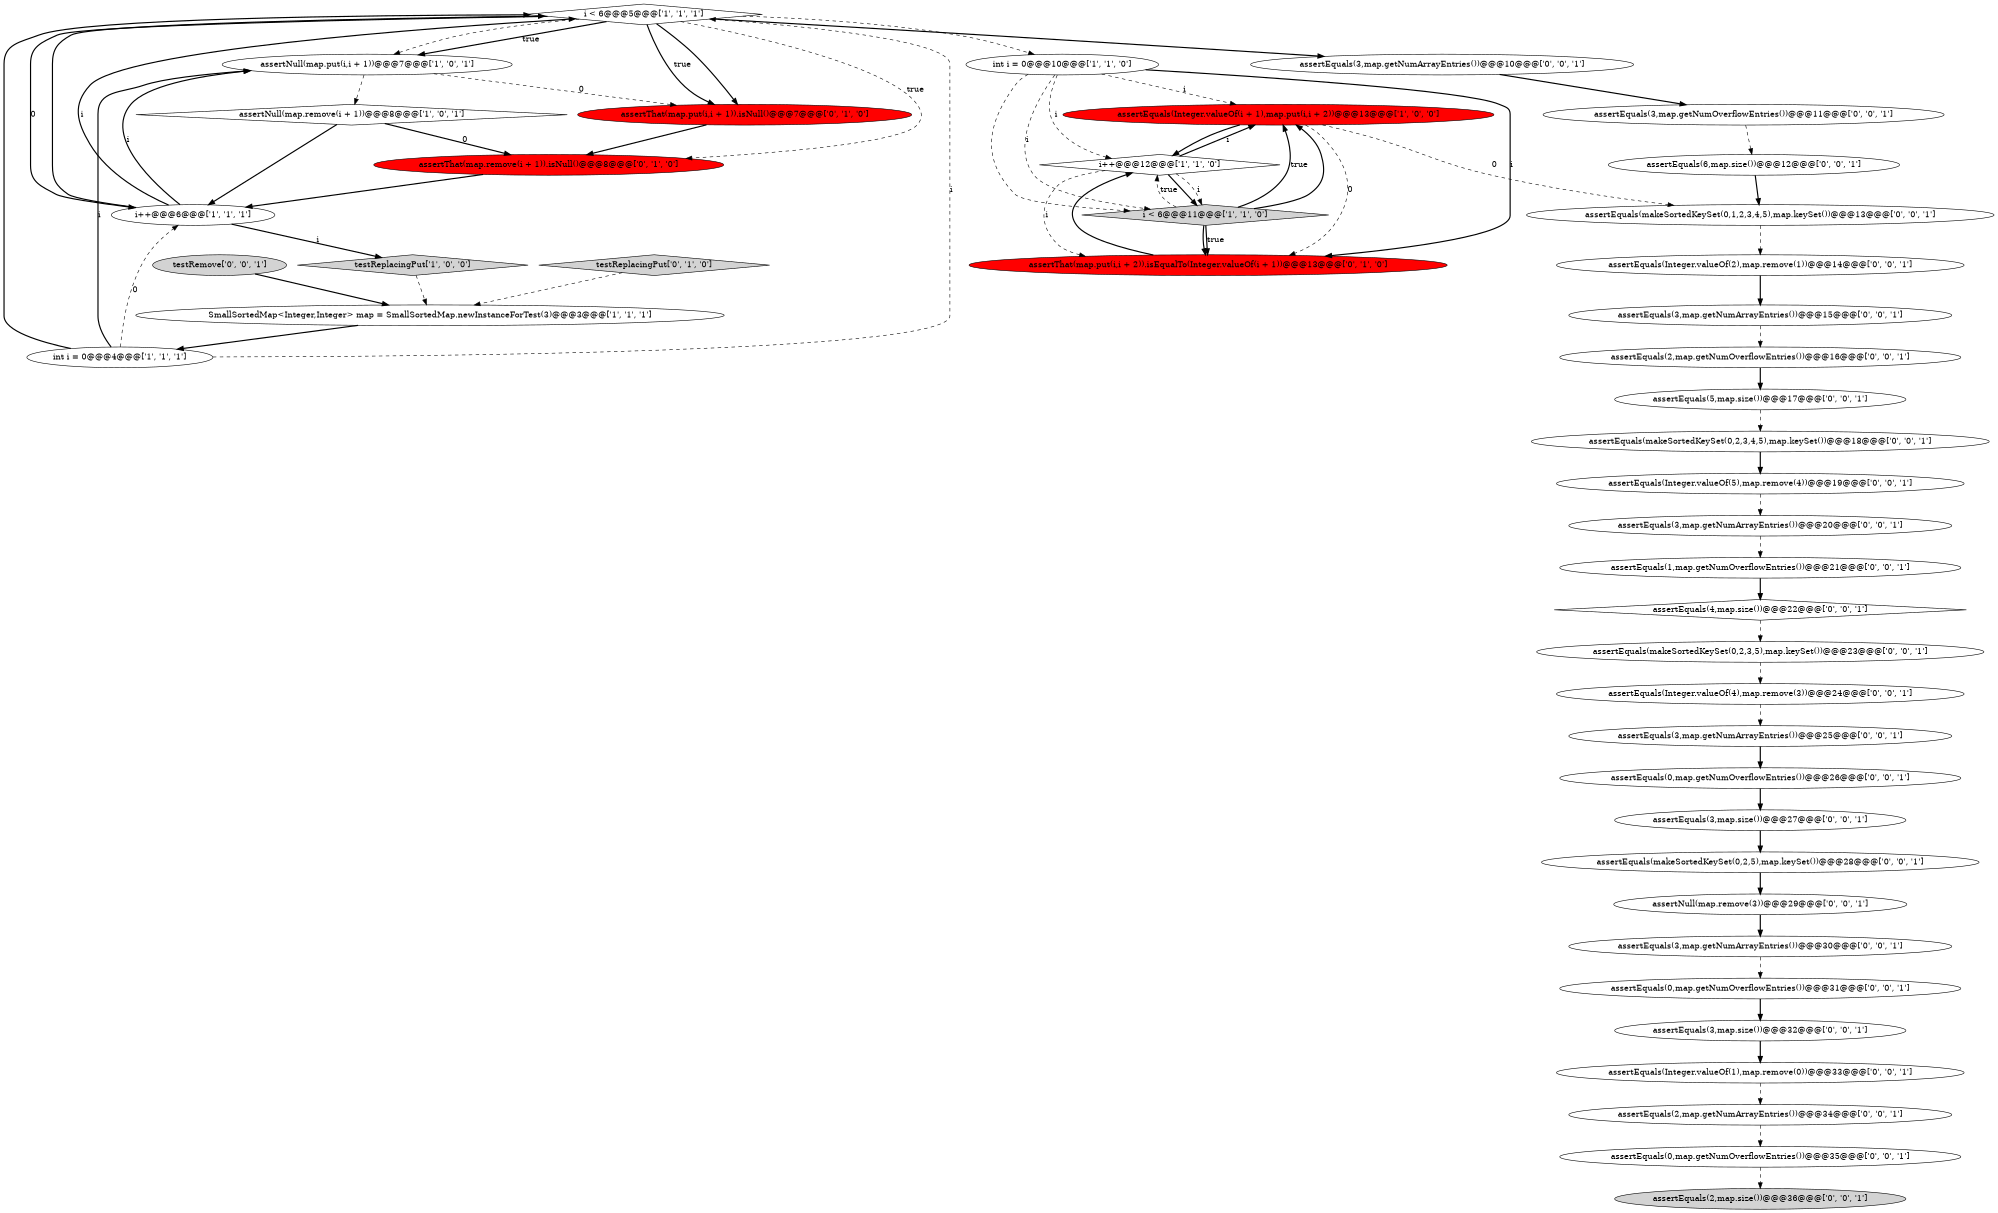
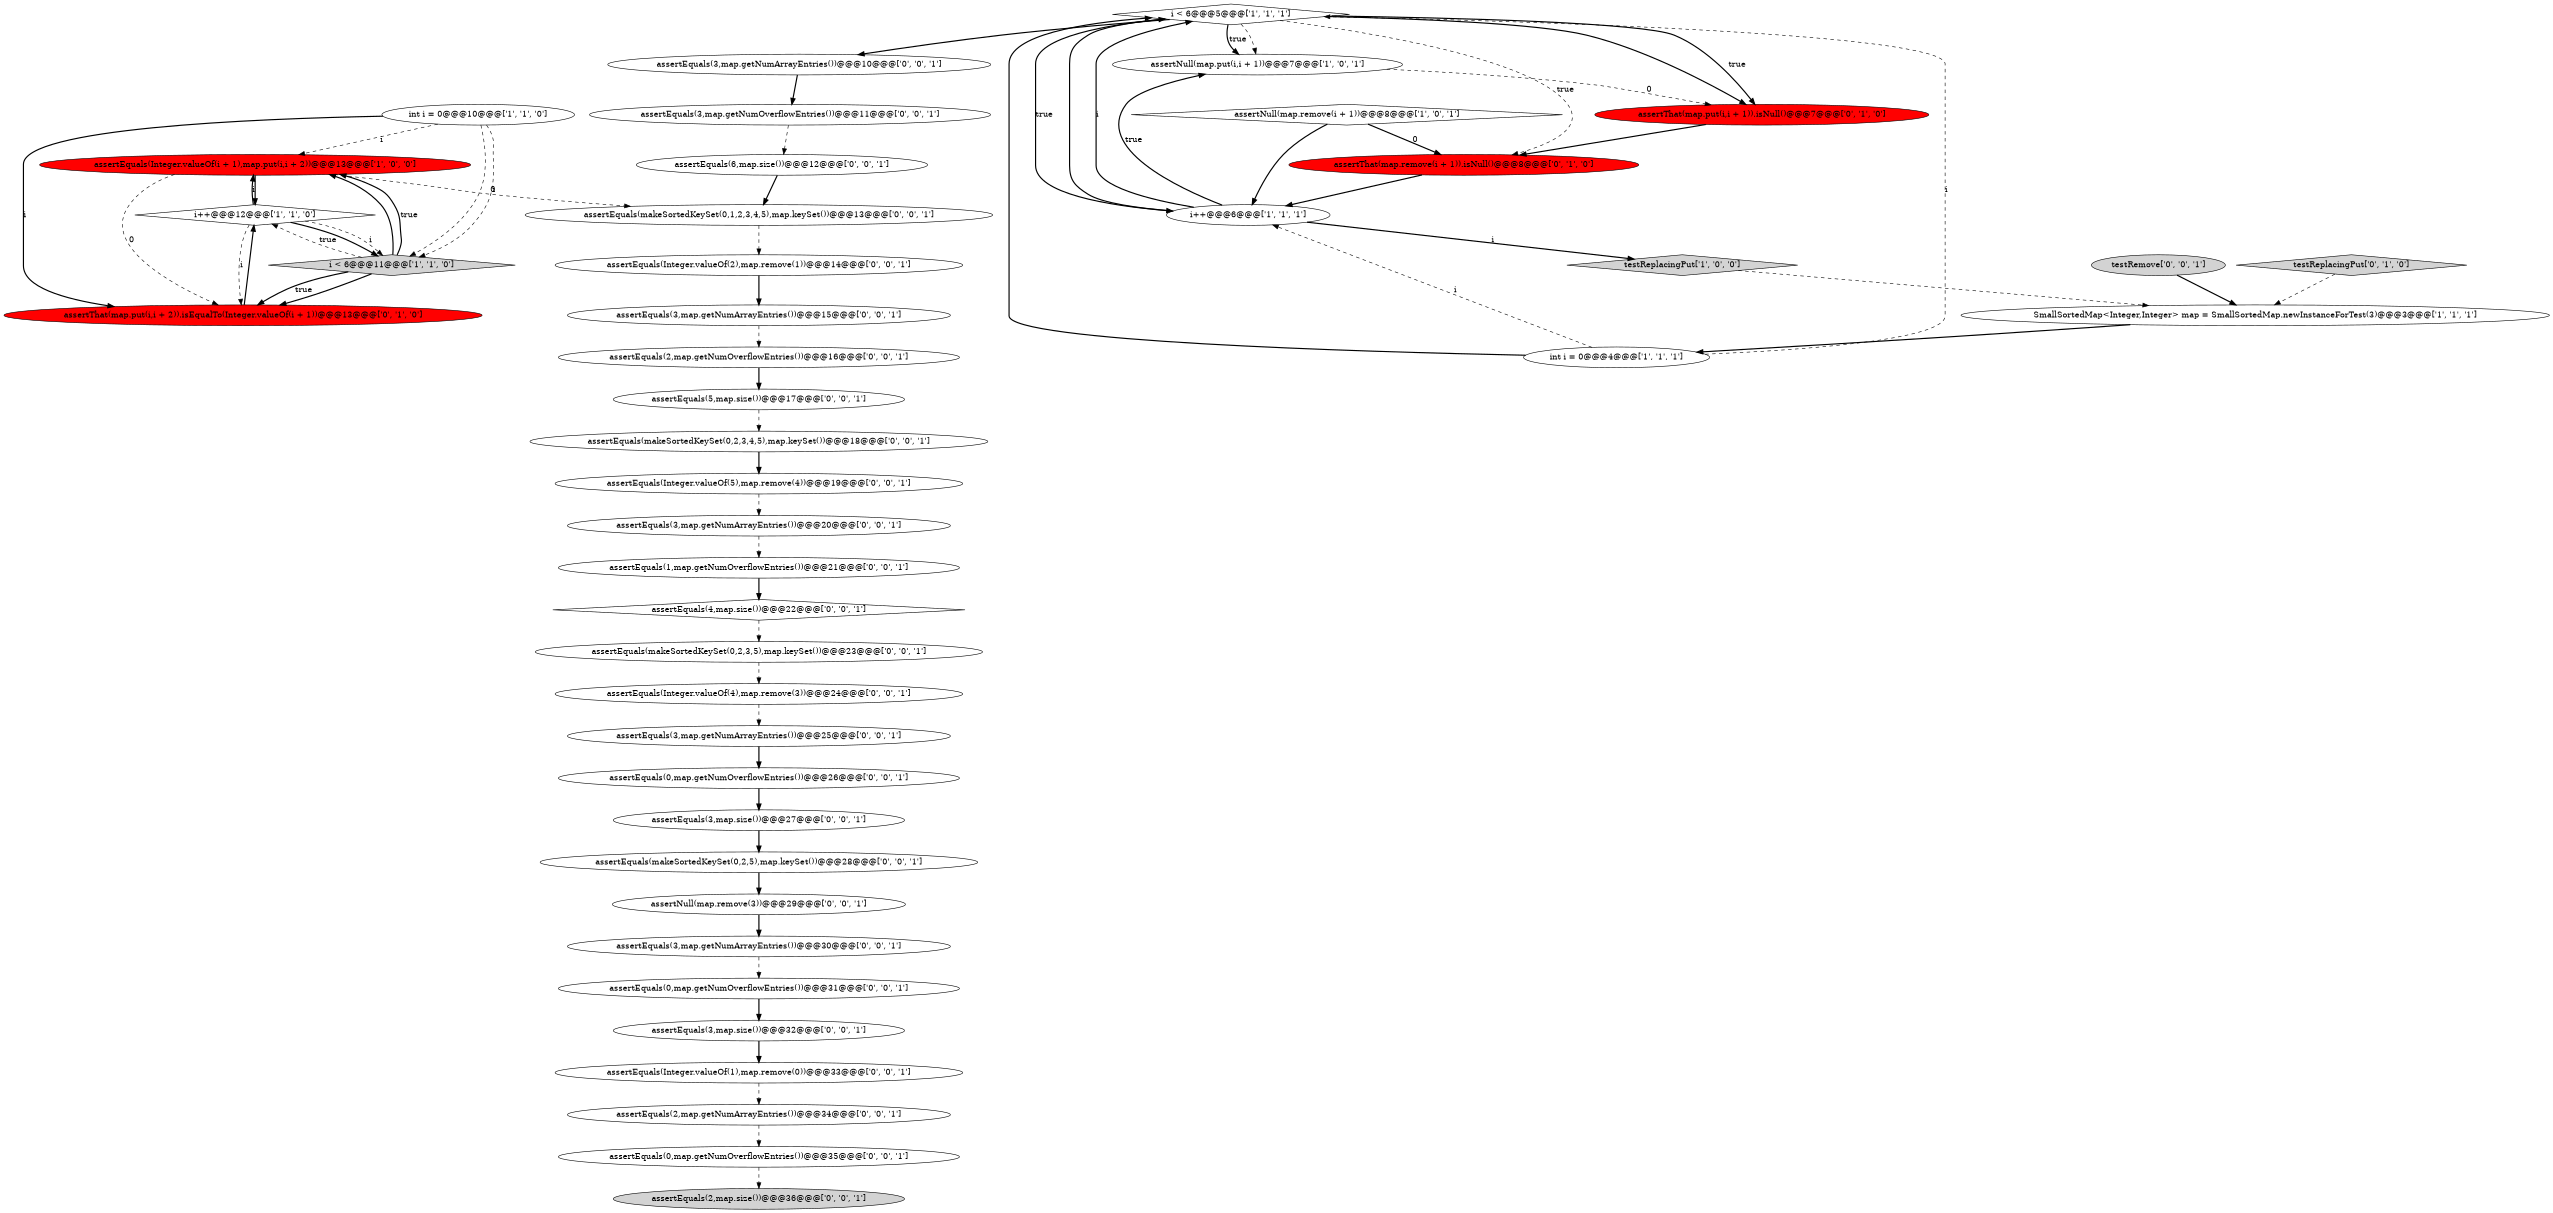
edge "i < 6@@@5@@@['1', '1', '1']" -> "int i = 0@@@10@@@['1', '1', '0']": removed
edge "assertNull(map.put(i,i + 1))@@@7@@@['1', '0', '1']" -> "assertNull(map.remove(i + 1))@@@8@@@['1', '0', '1']": removed
edge "i < 6@@@5@@@['1', '1', '1']" -> "i++@@@6@@@['1', '1', '1']": label "0" -> "true"
edge "int i = 0@@@10@@@['1', '1', '0']" -> "i++@@@12@@@['1', '1', '0']": removed, label "i"
edge "i++@@@6@@@['1', '1', '1']" -> "assertNull(map.put(i,i + 1))@@@7@@@['1', '0', '1']": label "i" -> "true"
edge "int i = 0@@@4@@@['1', '1', '1']" -> "assertNull(map.put(i,i + 1))@@@7@@@['1', '0', '1']": removed, label "i"
edge "int i = 0@@@4@@@['1', '1', '1']" -> "i++@@@6@@@['1', '1', '1']": label "0" -> "i"
